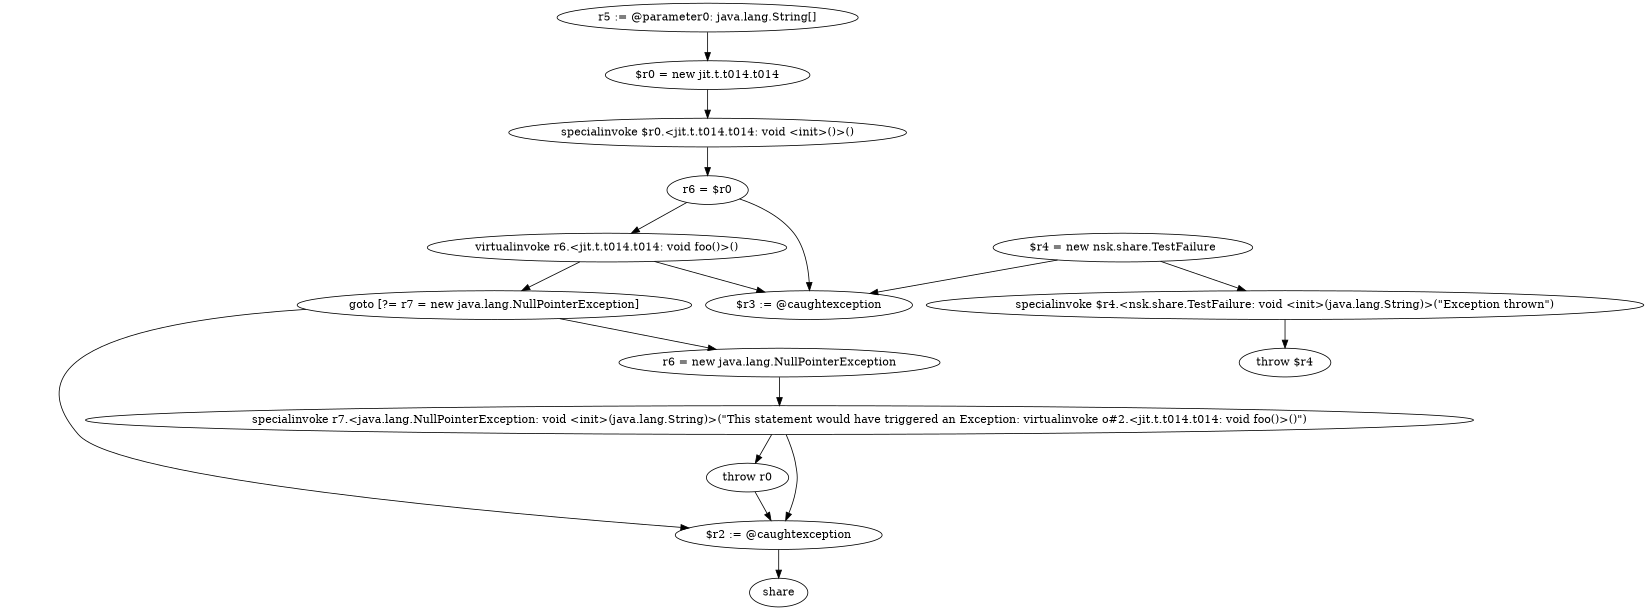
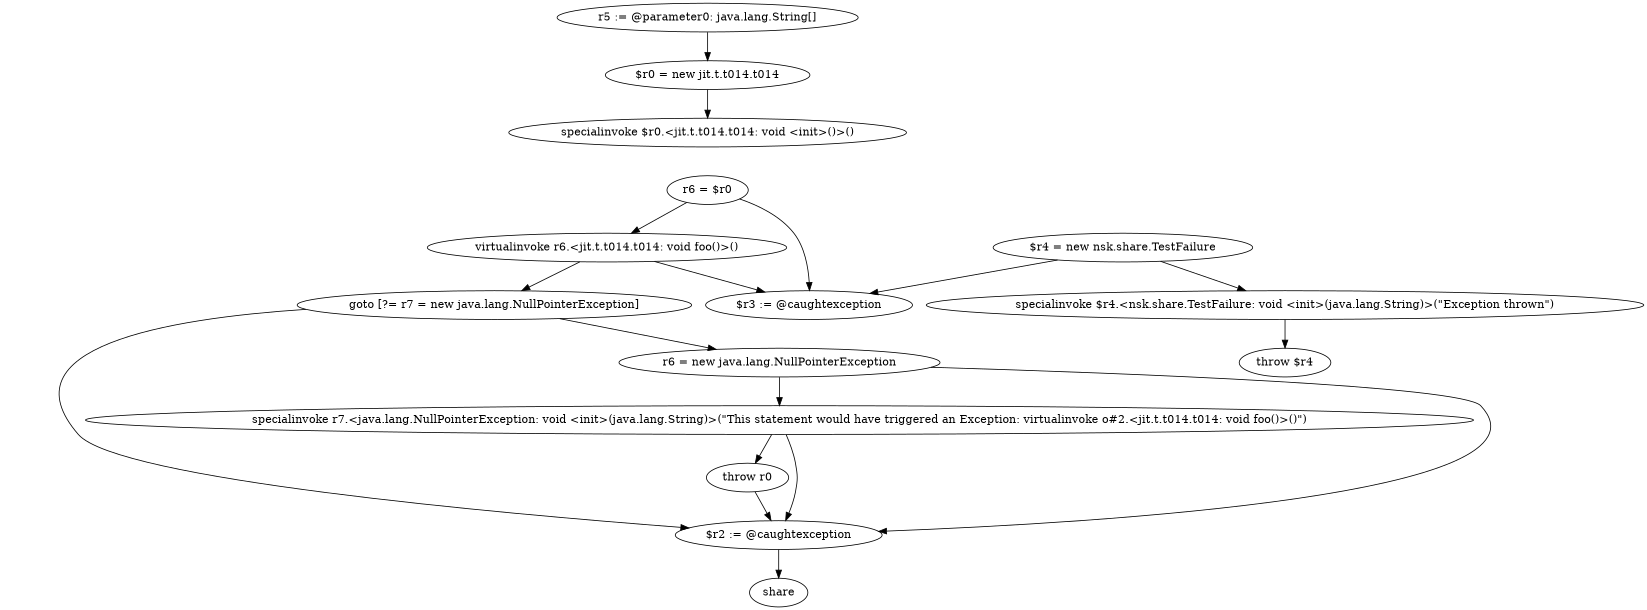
edge "specialinvoke $r0.<jit.t.t014.t014: void <init>()>()" -> "r6 = $r0": removed
edge "r6 = new java.lang.NullPointerException" -> "$r2 := @caughtexception": added
